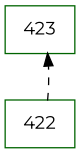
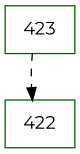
edge "422" -> "423": reversed
